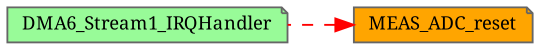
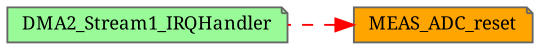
node "DMA6_Stream1_IRQHandler": label "DMA6_Stream1_IRQHandler" -> "DMA2_Stream1_IRQHandler"
